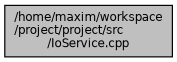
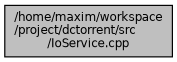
node "/home/maxim/workspace /project/project/src /IoService.cpp": label "/home/maxim/workspace /project/project/src /IoService.cpp" -> "/home/maxim/workspace /project/dctorrent/src /IoService.cpp"
